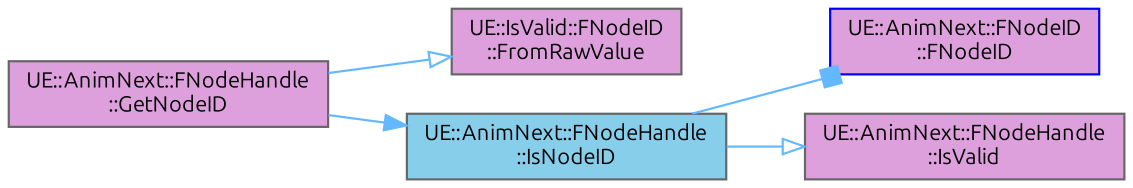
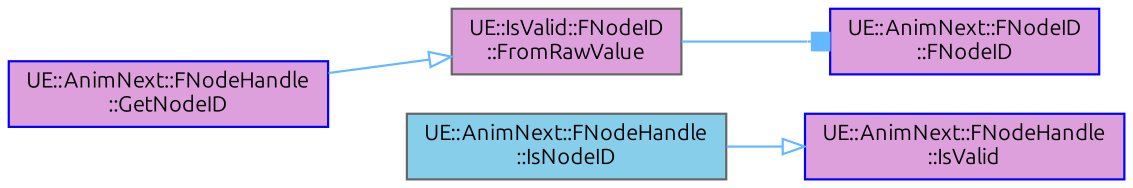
node "UE::AnimNext::FNodeHandle ::GetNodeID": color gray40 -> blue
edge "UE::AnimNext::FNodeHandle ::IsNodeID" -> "UE::AnimNext::FNodeID ::FNodeID": now "UE::IsValid::FNodeID ::FromRawValue" -> "UE::AnimNext::FNodeID ::FNodeID"
edge "UE::AnimNext::FNodeHandle ::GetNodeID" -> "UE::AnimNext::FNodeHandle ::IsNodeID": removed
node "UE::AnimNext::FNodeHandle ::IsValid": color gray40 -> blue
